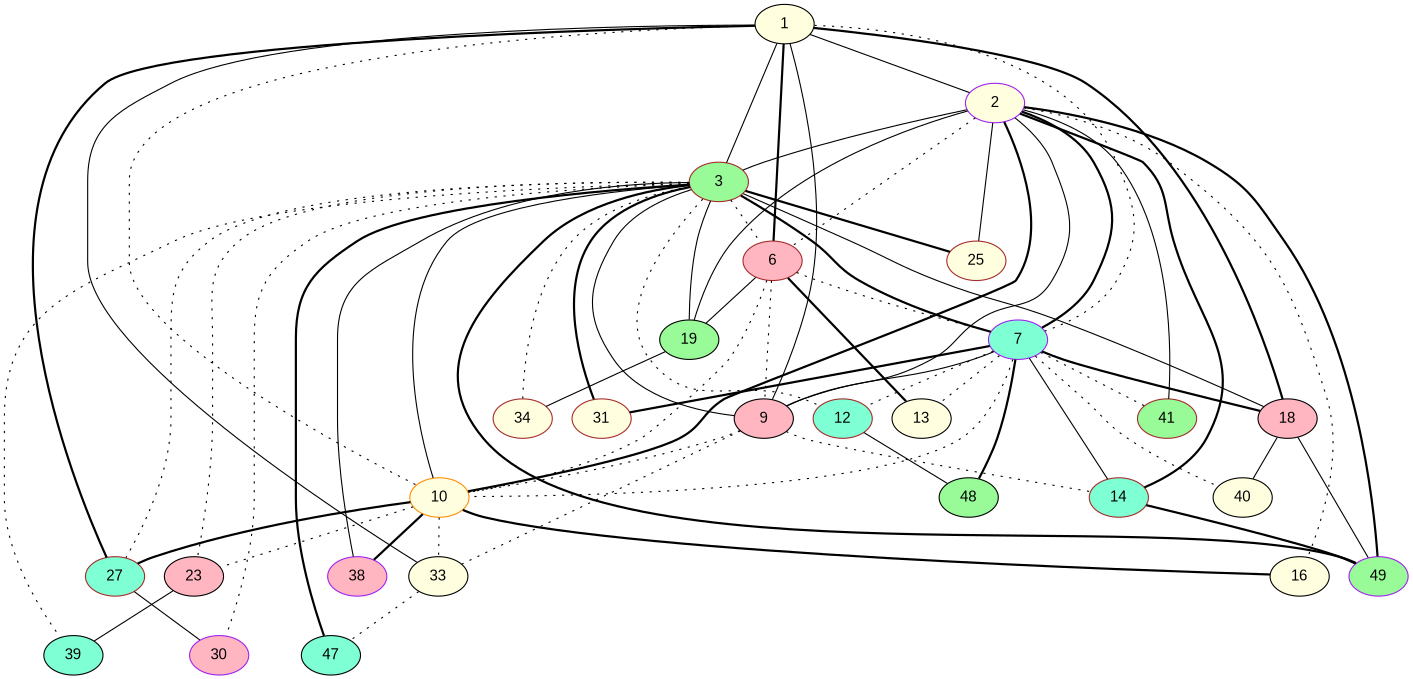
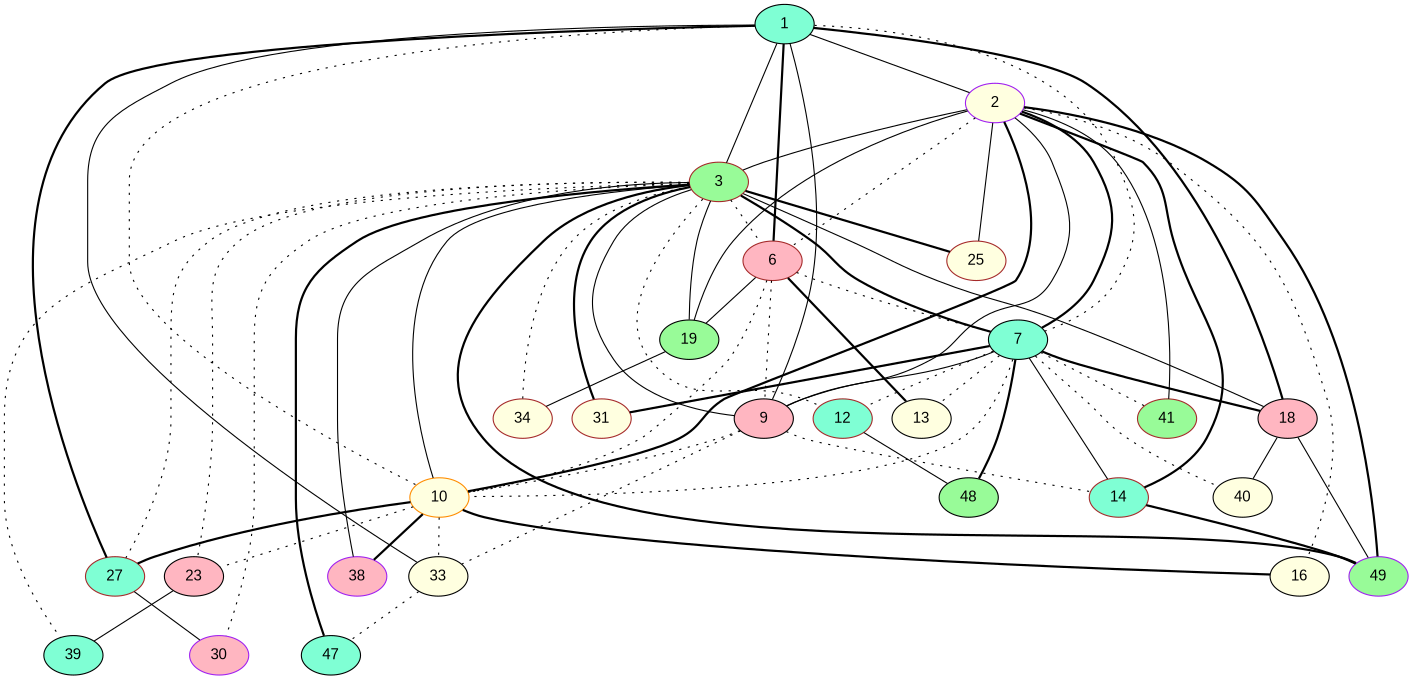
node "1": fillcolor lightyellow -> aquamarine
node "7": color purple -> black
